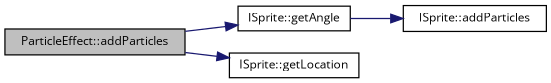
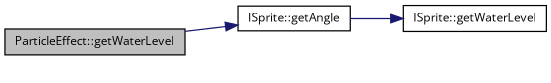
node "ISprite::addParticles": label "ISprite::addParticles" -> "ISprite::getWaterLevel"
node "ParticleEffect::addParticles": label "ParticleEffect::addParticles" -> "ParticleEffect::getWaterLevel"
node "ISprite::getLocation": removed
